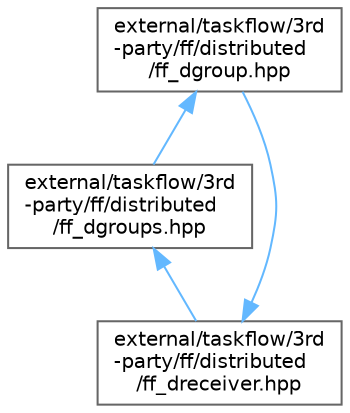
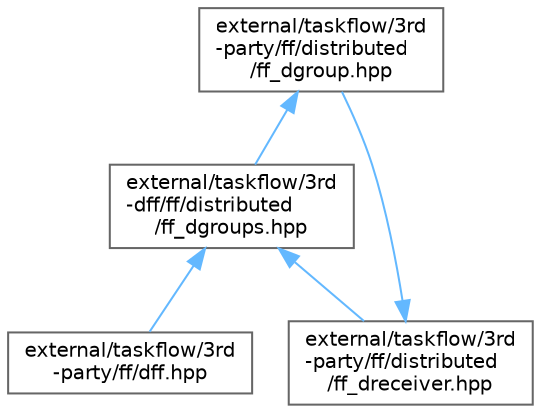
node "external/taskflow/3rd -party/ff/distributed /ff_dgroups.hpp": label "external/taskflow/3rd -party/ff/distributed /ff_dgroups.hpp" -> "external/taskflow/3rd -dff/ff/distributed /ff_dgroups.hpp"
node "external/taskflow/3rd -party/ff/dff.hpp": added
